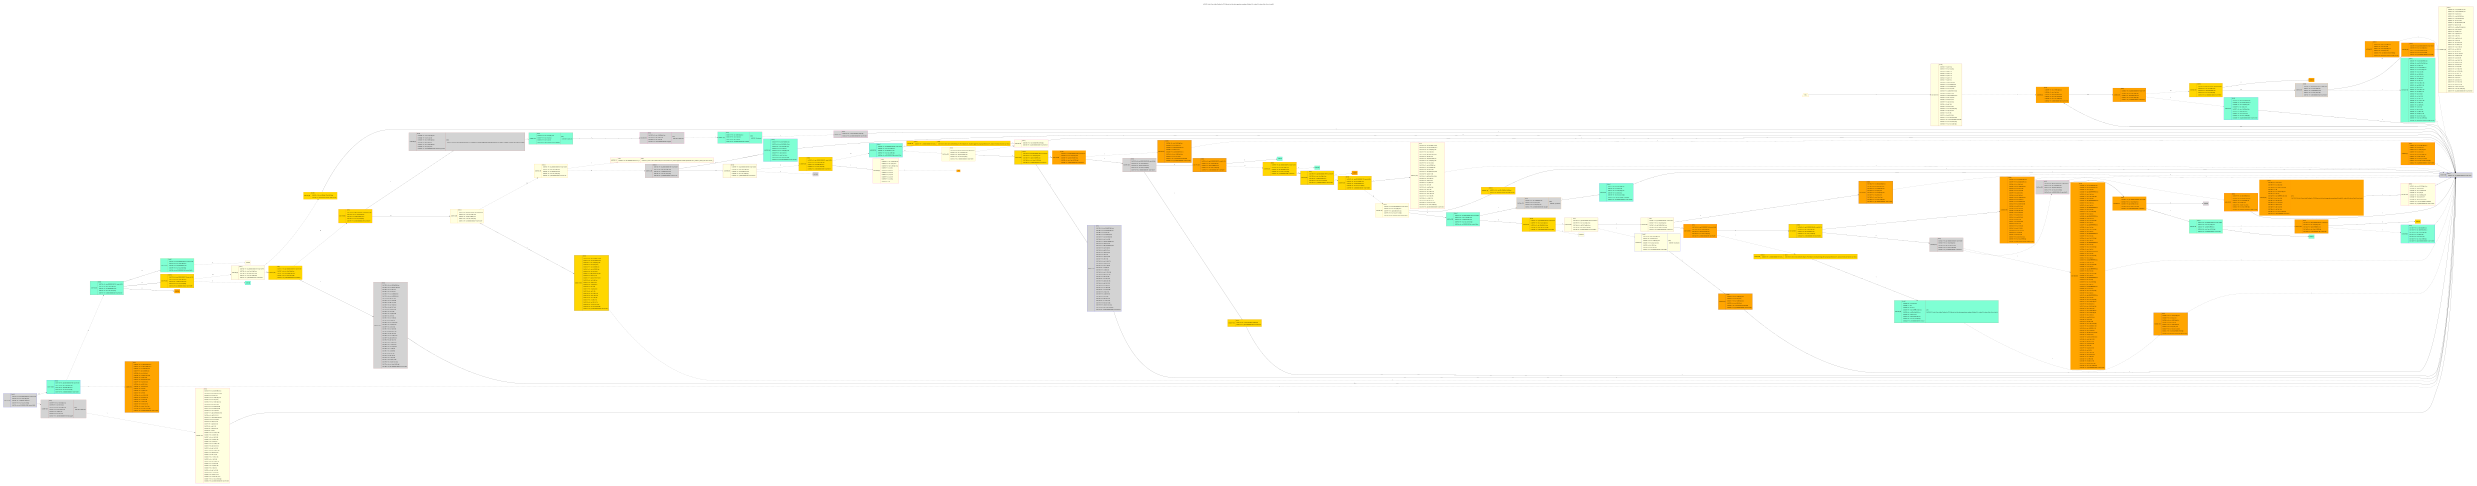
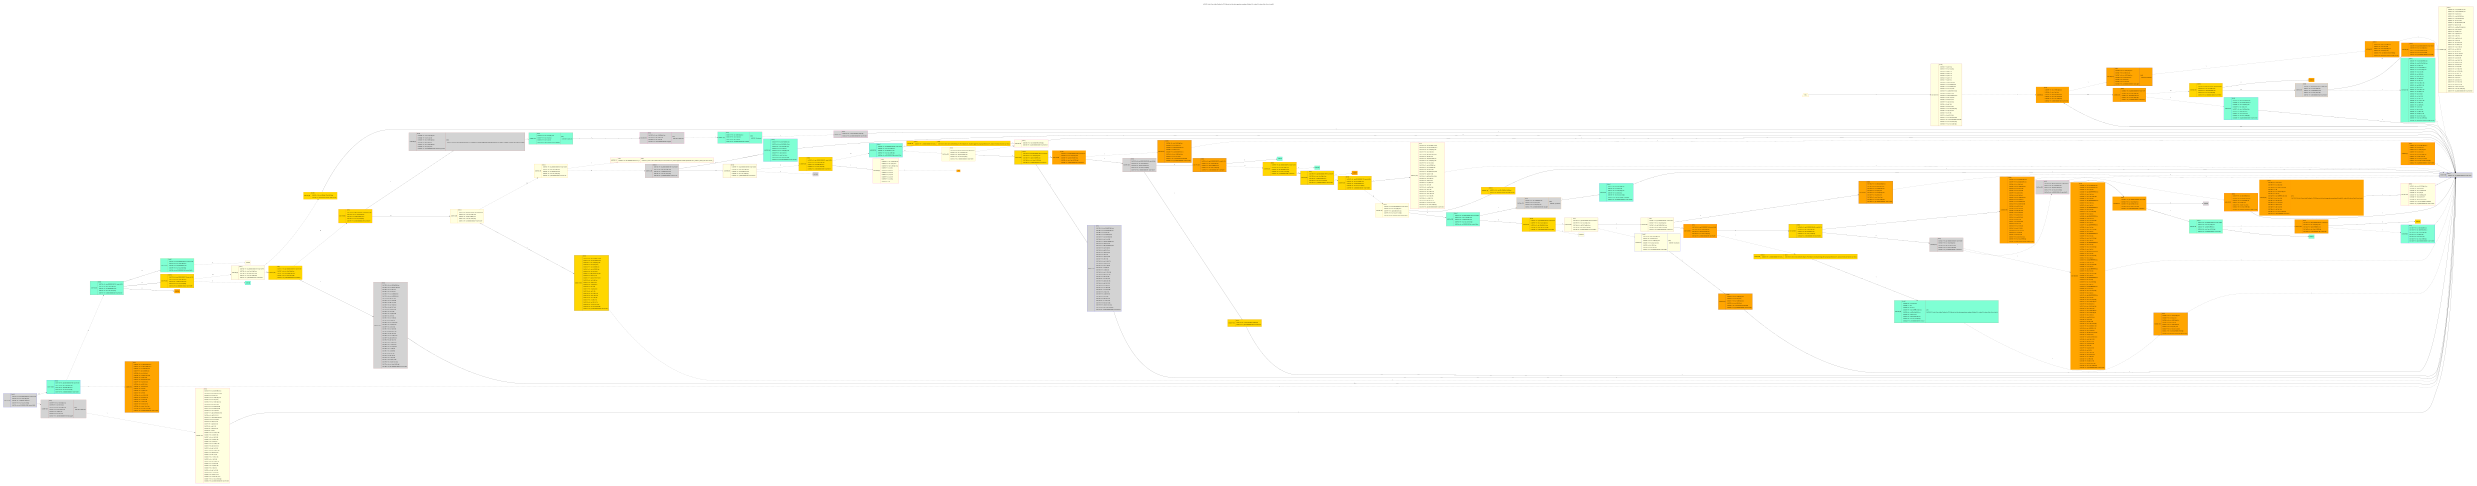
node "0x401d2d [29]": added
